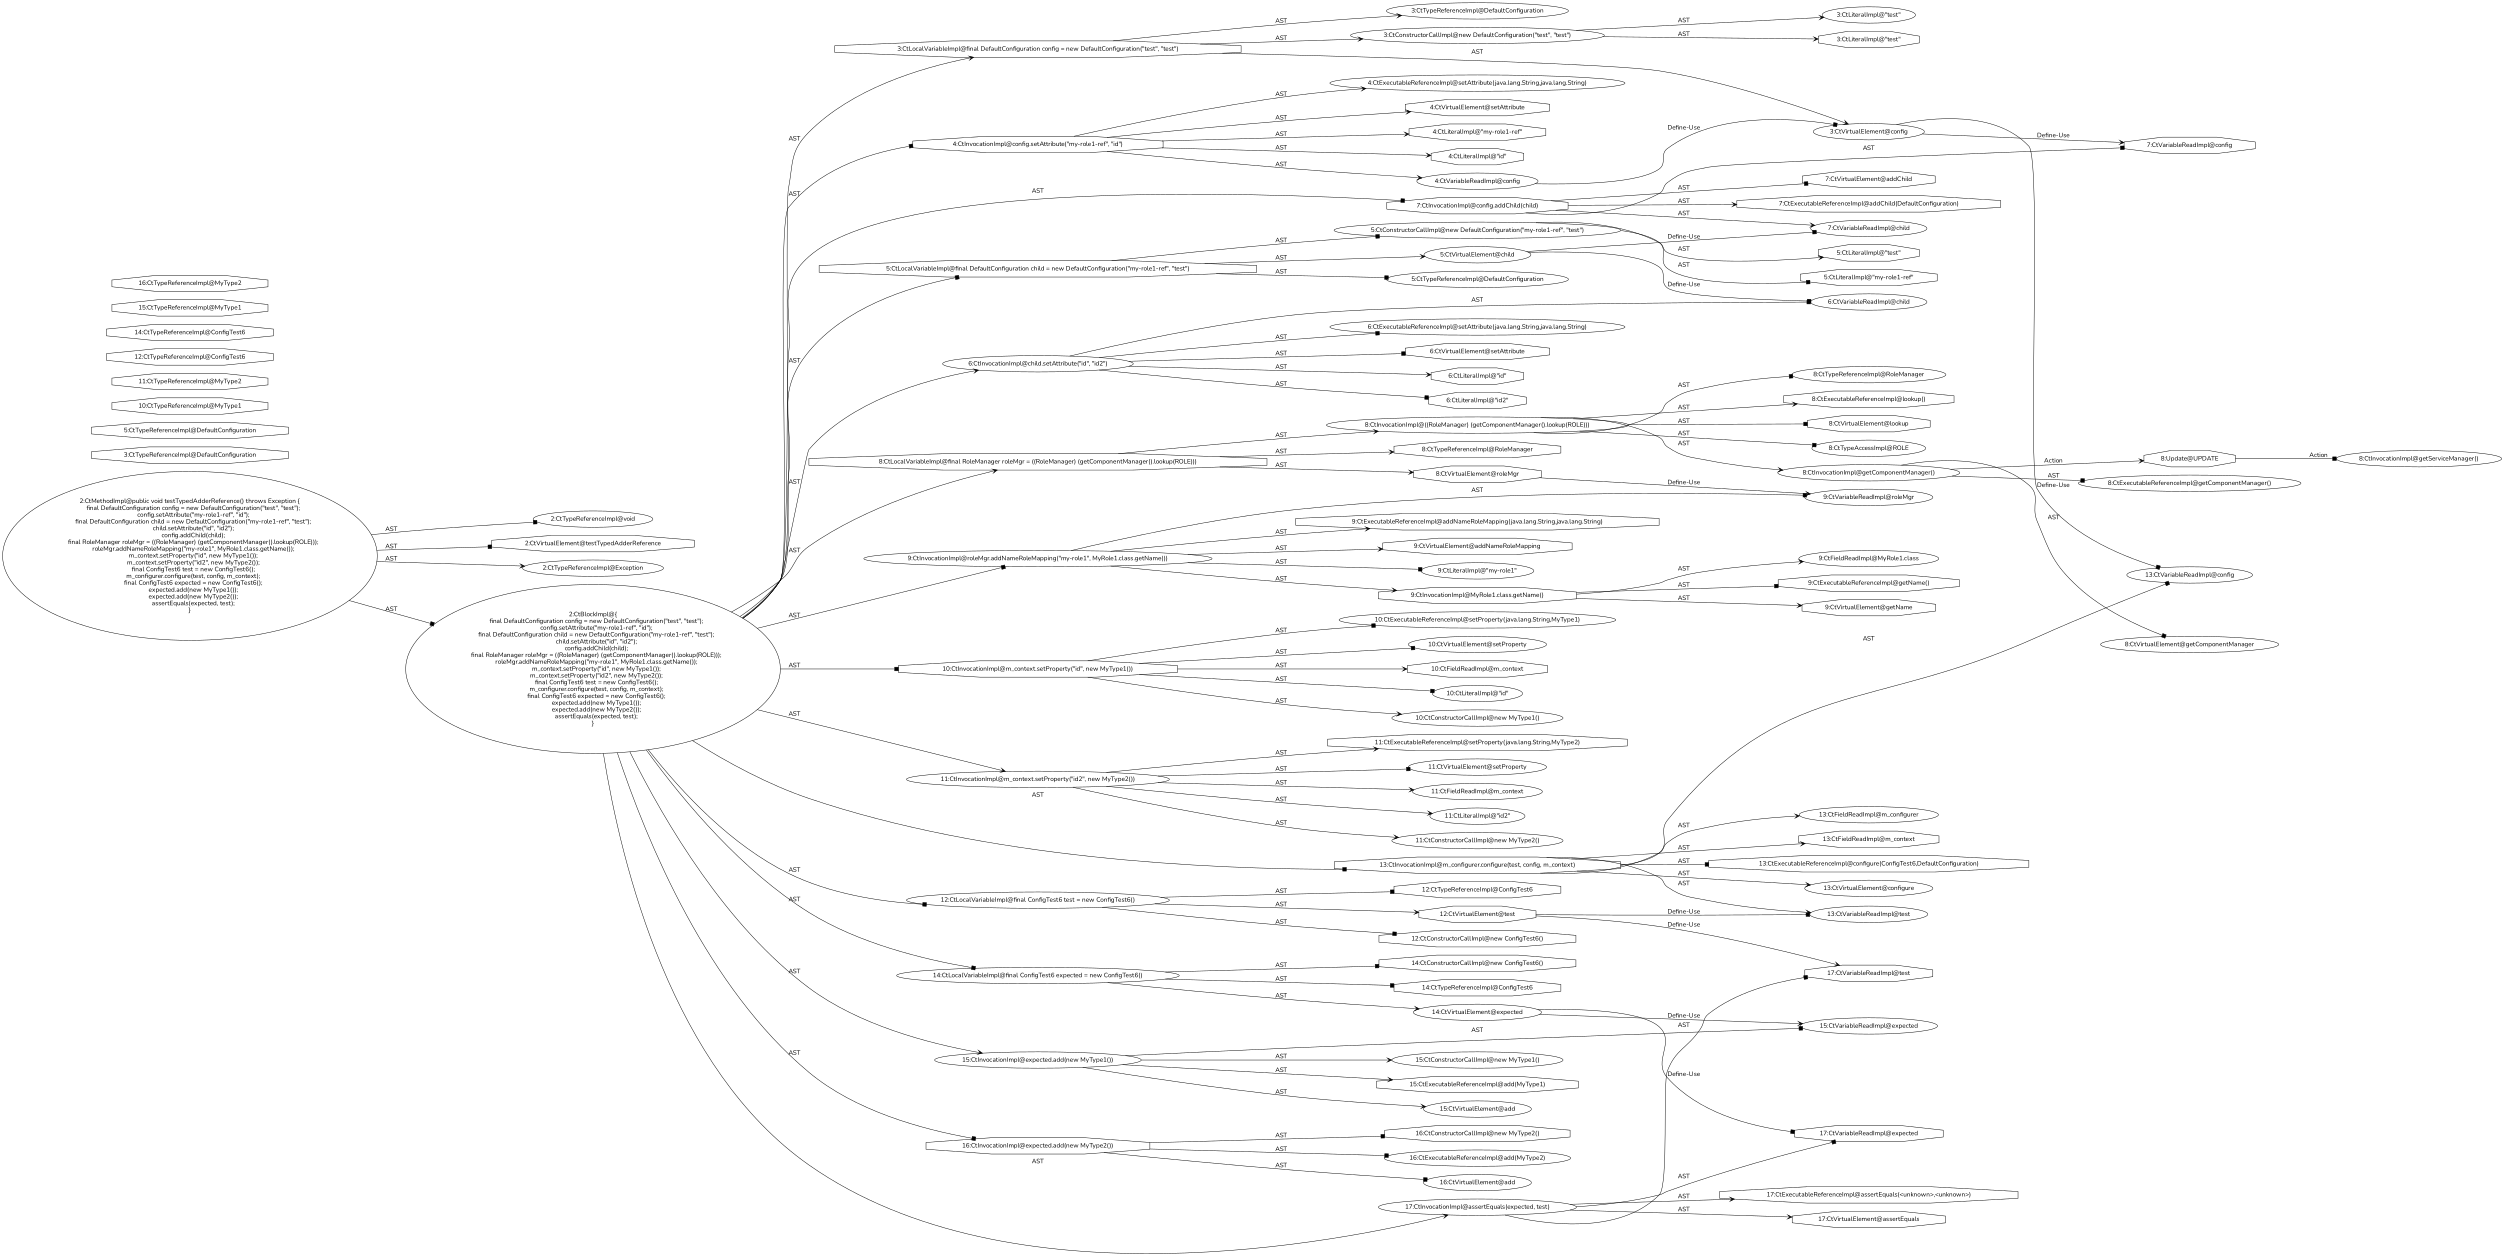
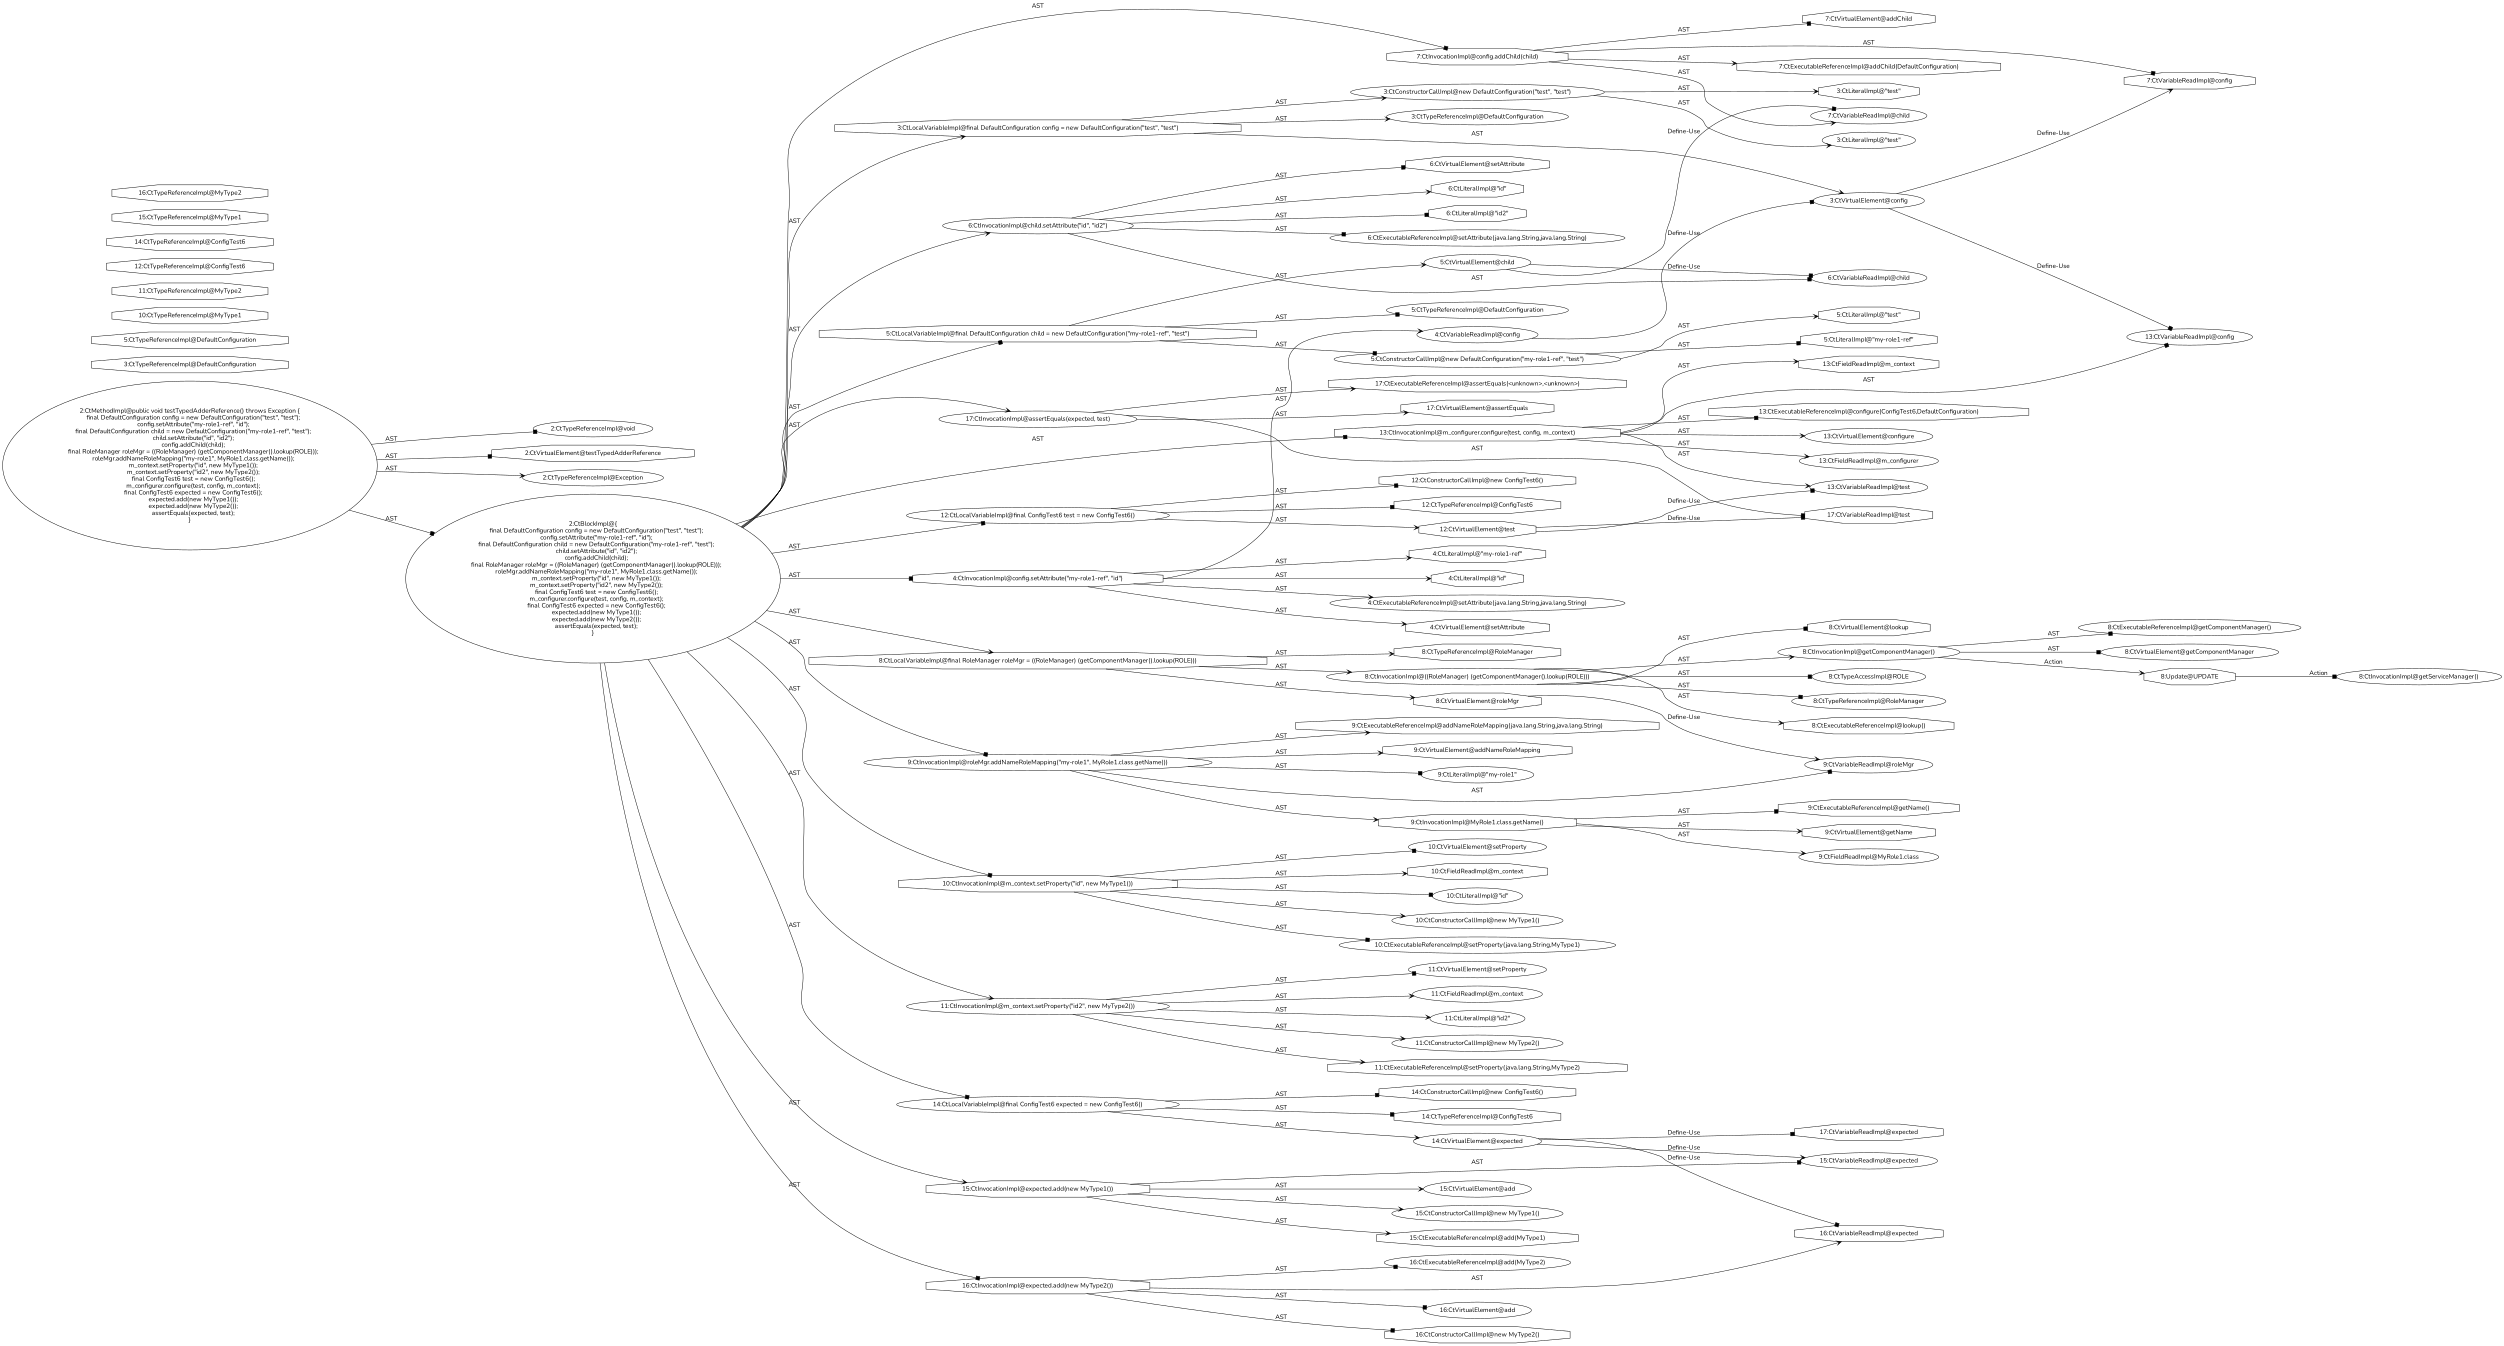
edge "12:CtVirtualElement@test" -> "17:CtVariableReadImpl@test": arrowhead vee -> box
node "15:CtInvocationImpl@expected.add(new MyType1())": shape ellipse -> octagon
edge "17:CtInvocationImpl@assertEquals(expected, test)" -> "17:CtVariableReadImpl@expected": removed, label "AST"
node "16:CtVariableReadImpl@expected": added
